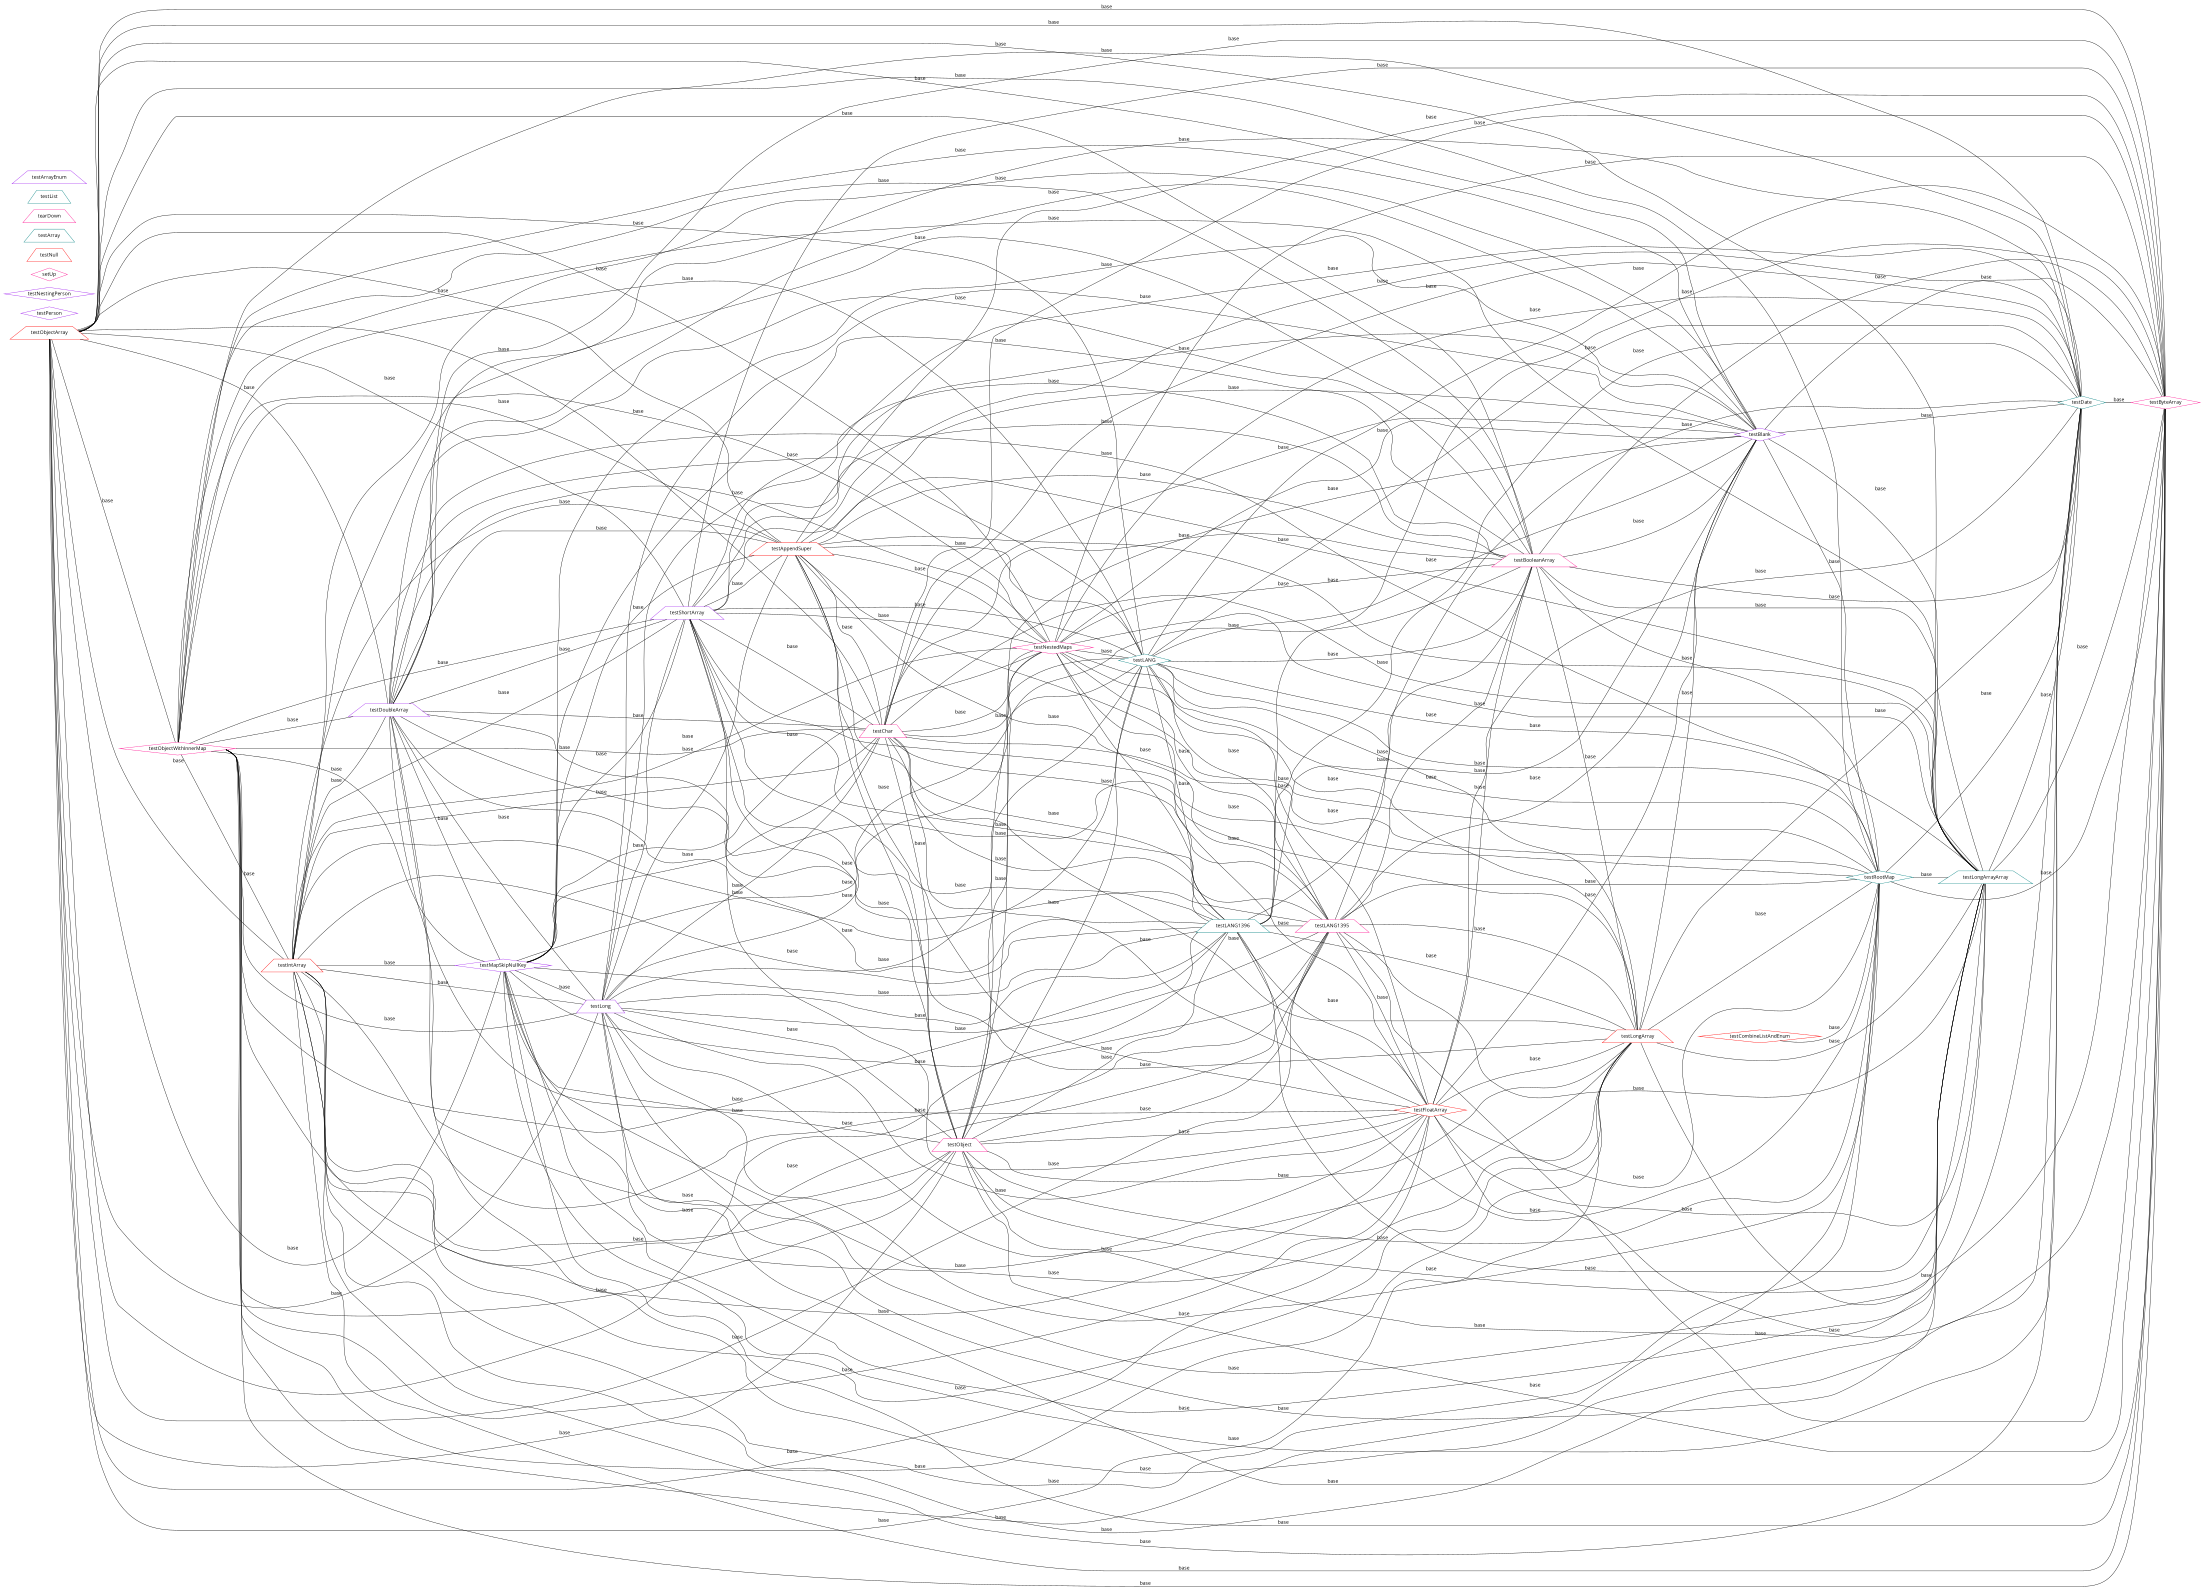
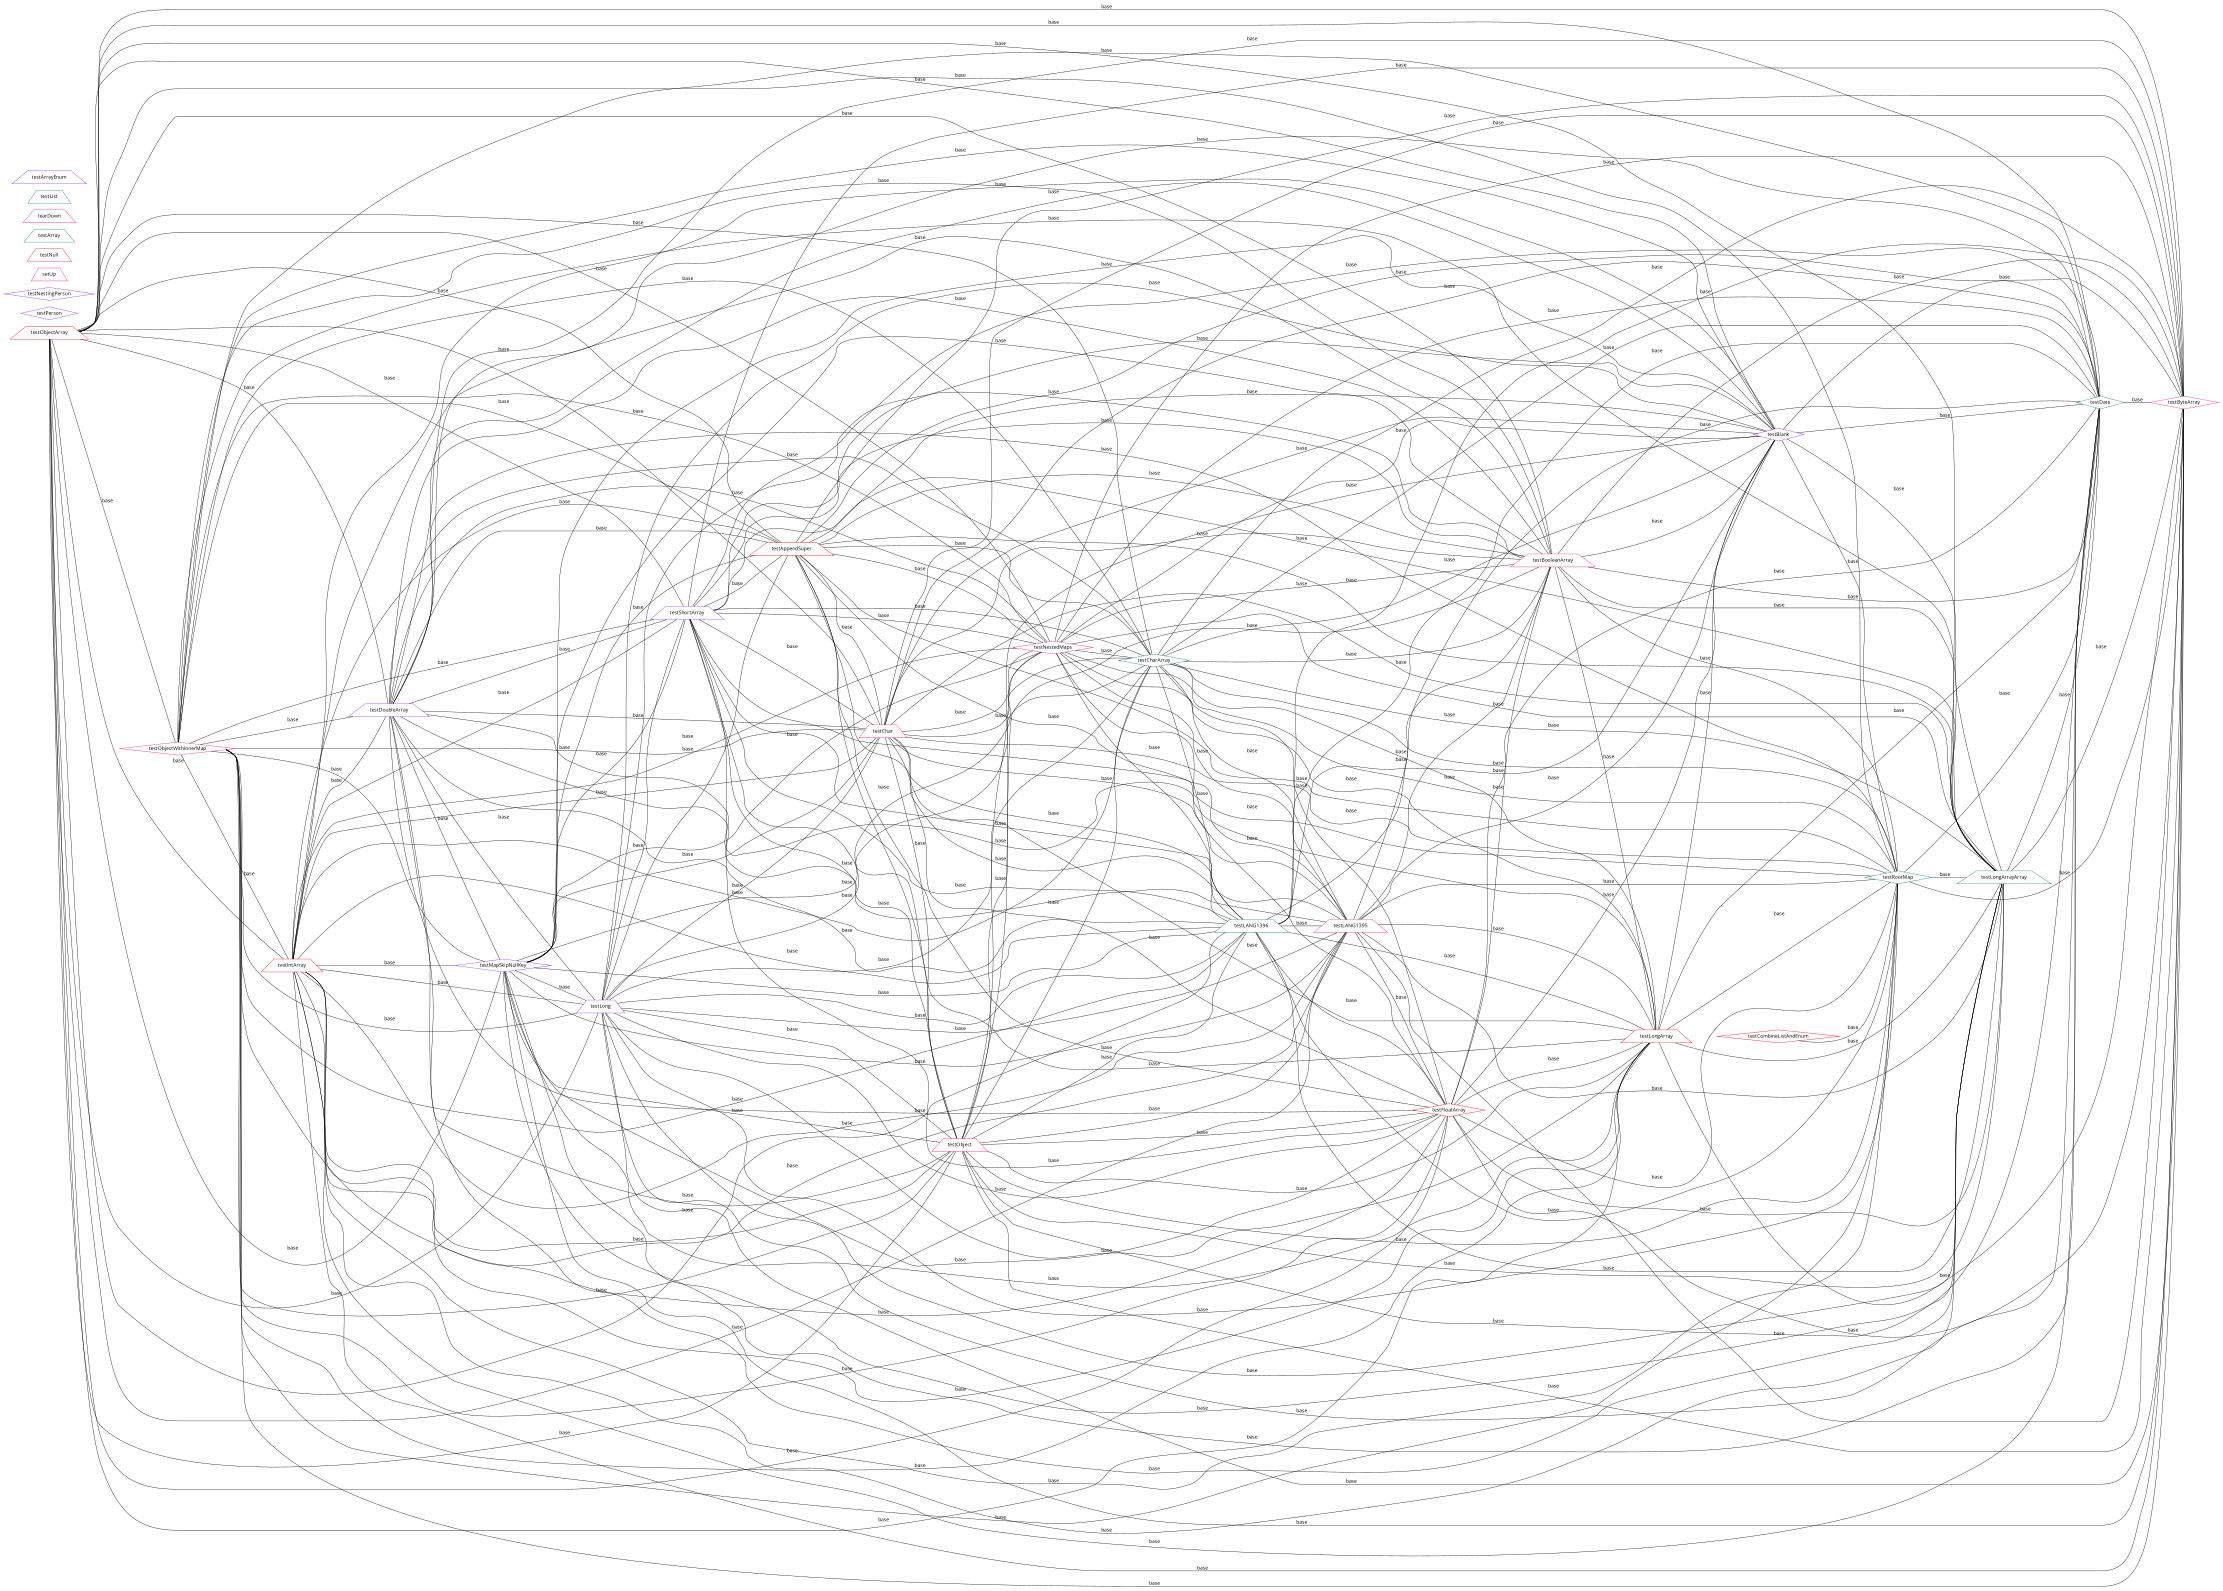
node "setUp": shape diamond -> trapezium
node "testLANG": label "testLANG" -> "testCharArray"
